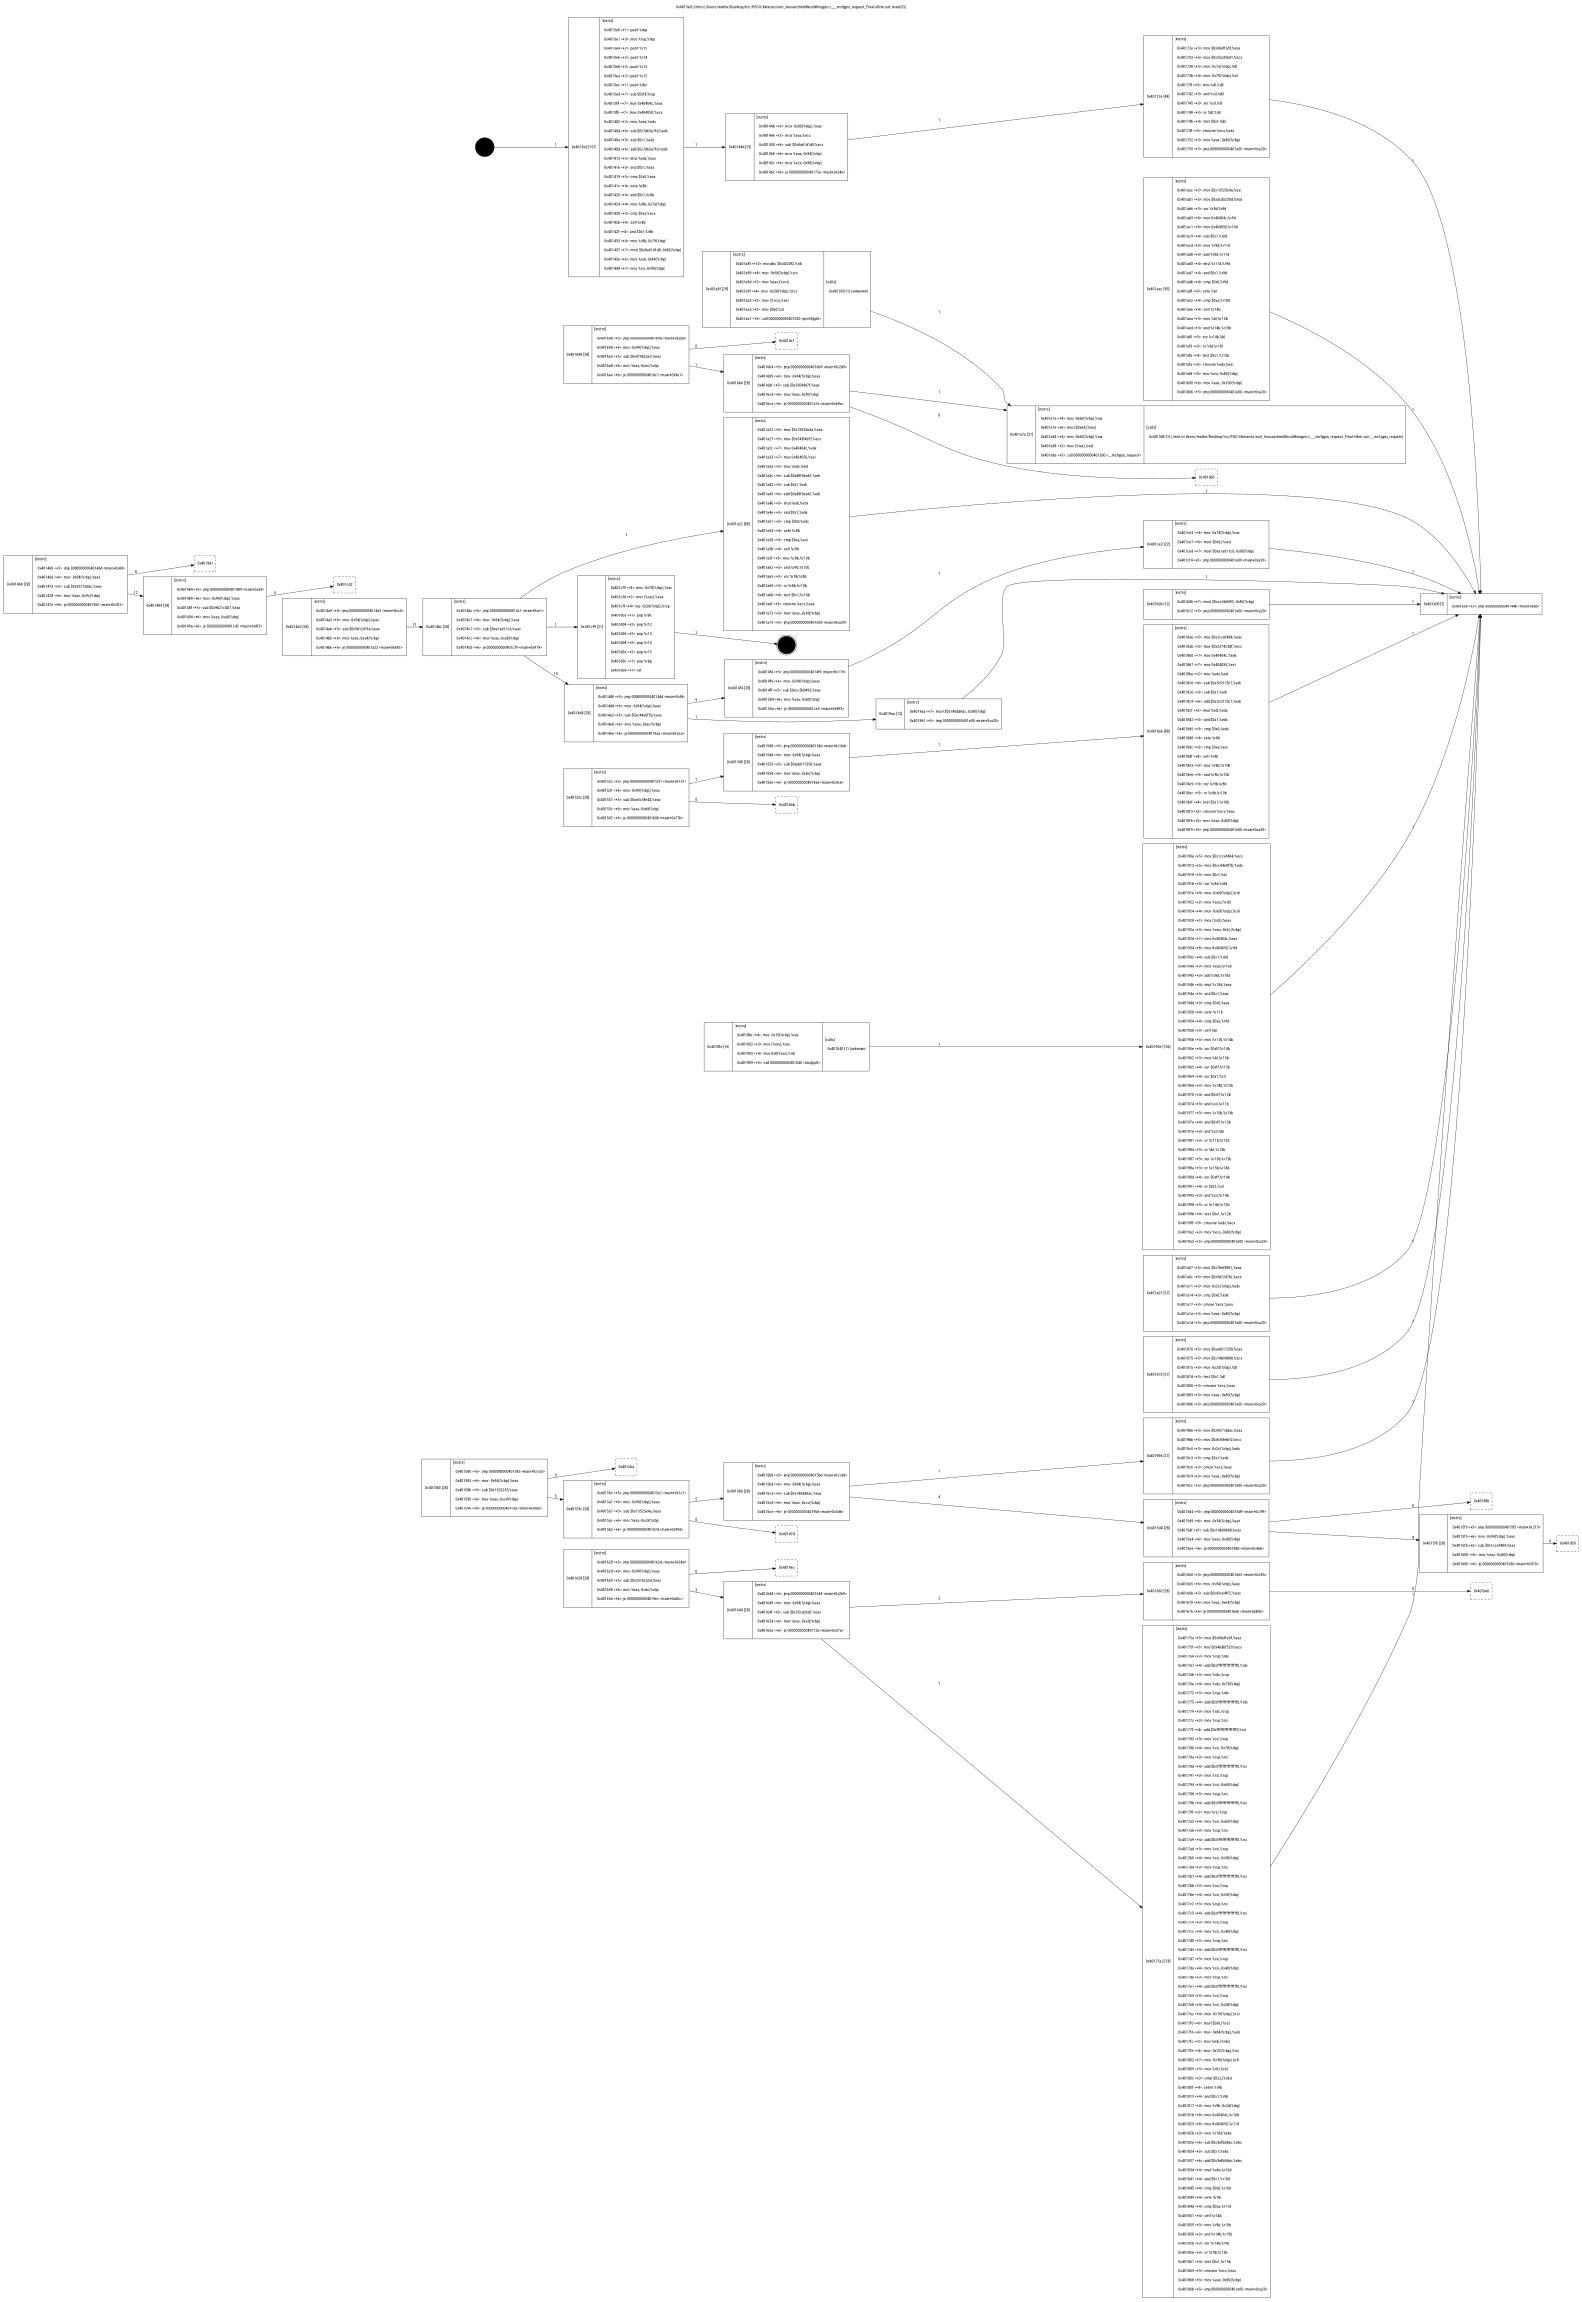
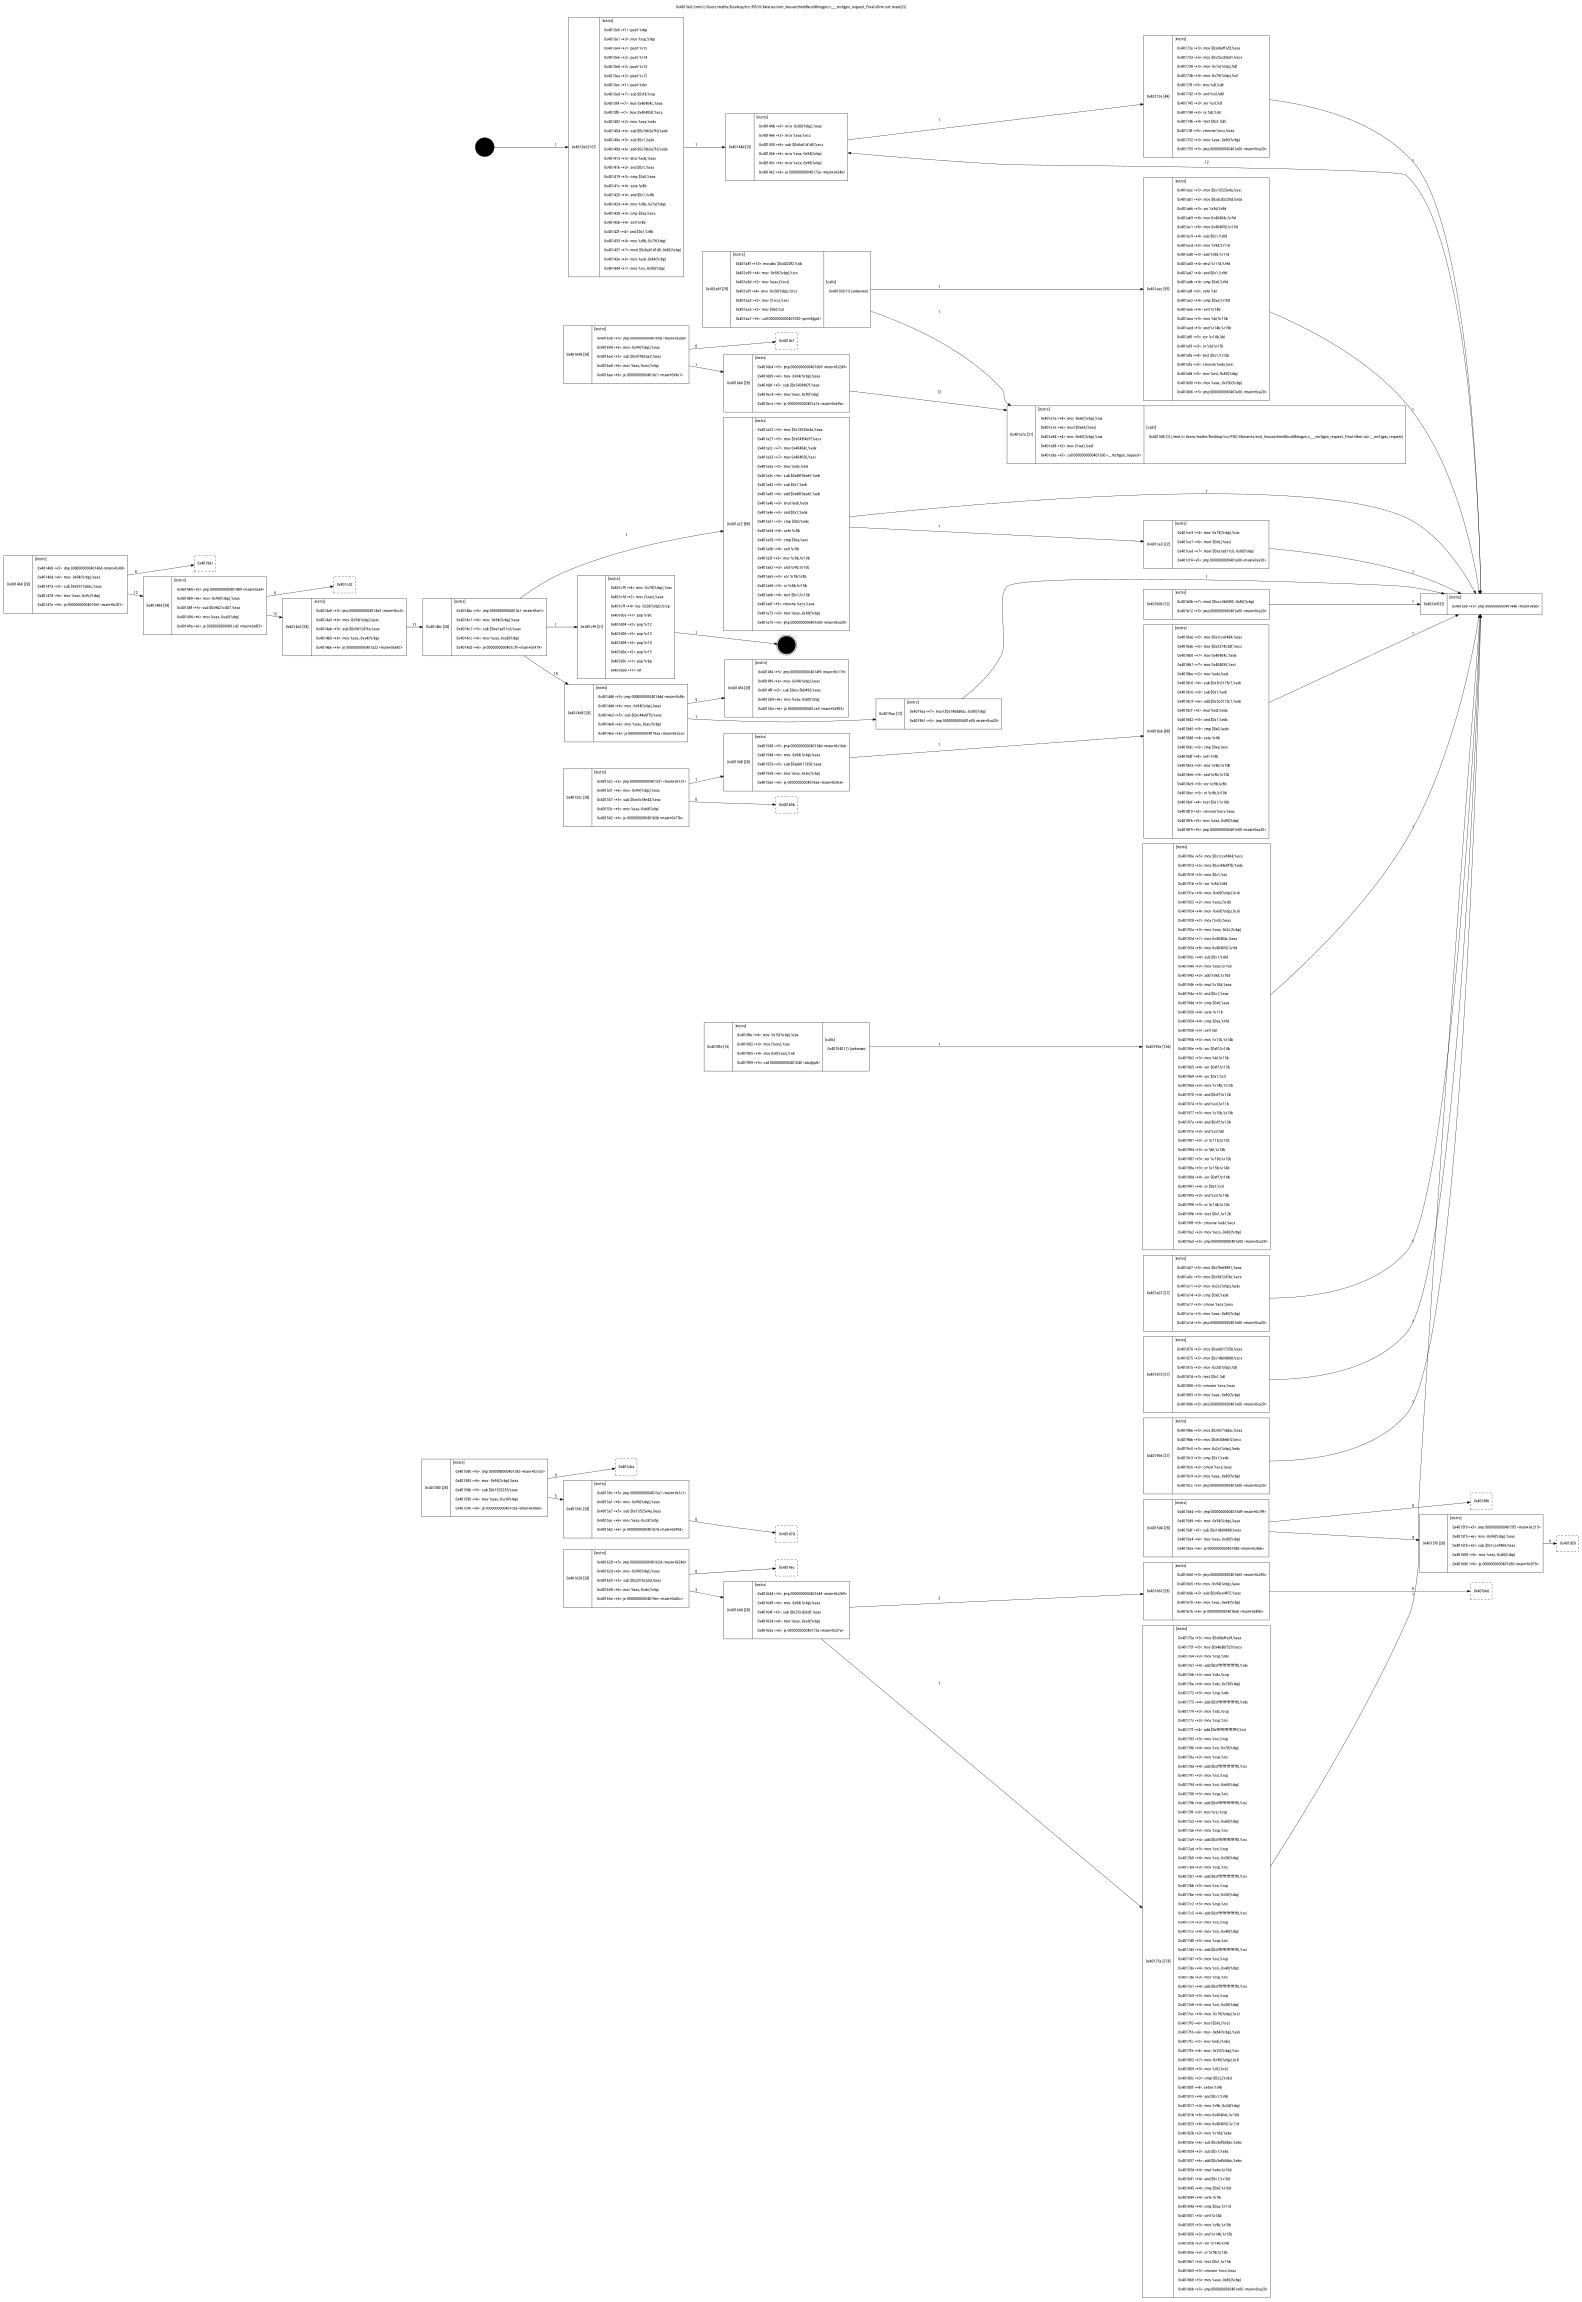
edge "0x401e00 [5]" -> "0x40144b [29]": added, label "12"
edge "0x401a8f [29]" -> "0x401aac [95]": added, label "1"
edge "0x4016b4 [28]" -> "0x401a7a [21]": label " 1" -> " 12"
node "0x4016d0": removed
edge "0x4014f4 [28]" -> "0x401ce3 [22]": now "0x401a22 [88]" -> "0x401ce3 [22]"
edge "0x401484 [28]" -> "0x4014a0 [28]": added, label "12"
node "0x4015b8 [28]": removed
